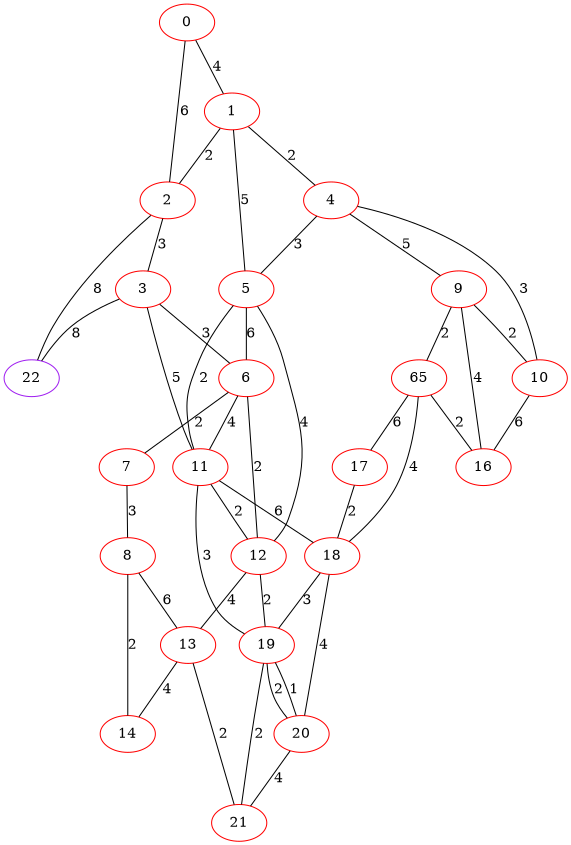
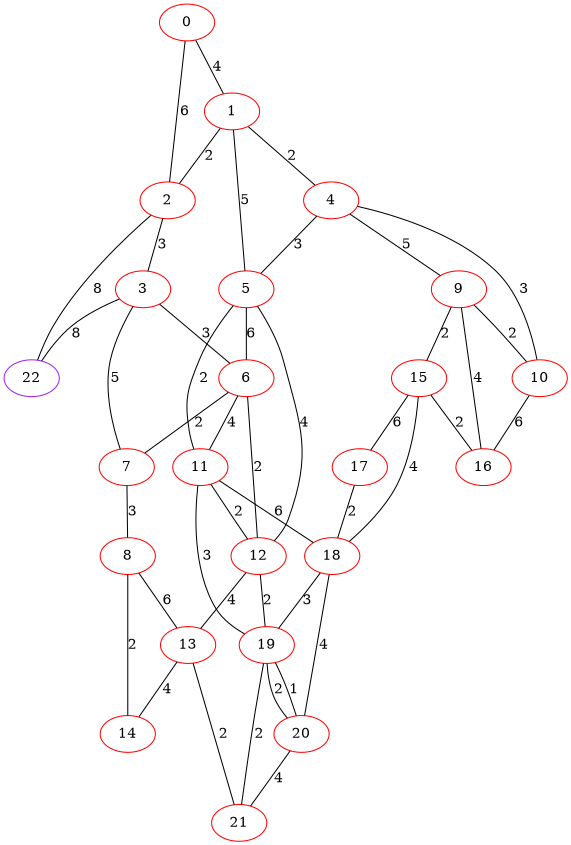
node "65": label "65" -> "15"
edge "3" -- "11": now "3" -- "7"
